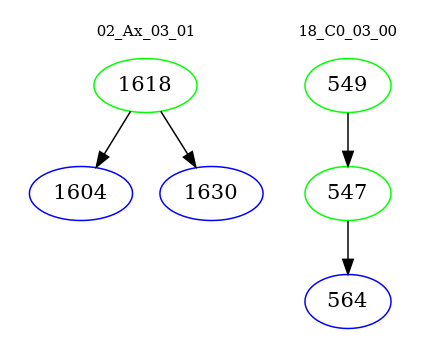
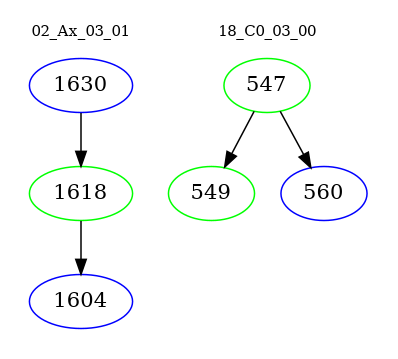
edge "549" -> "547": reversed
edge "1618" -> "1630": reversed
node "564": label "564" -> "560"
